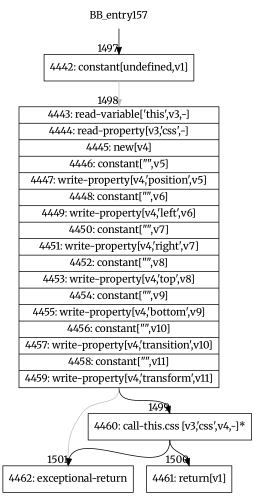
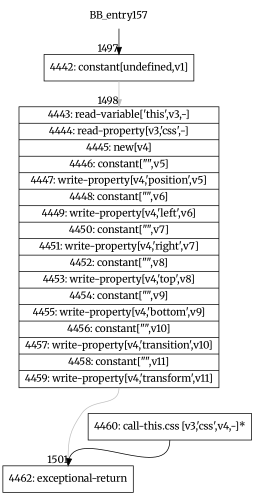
edge "4443: read-variable['this',v3,-]" -> "4460: call-this.css [v3,'css',v4,-]*": removed
node "4461: return[v1]": removed
